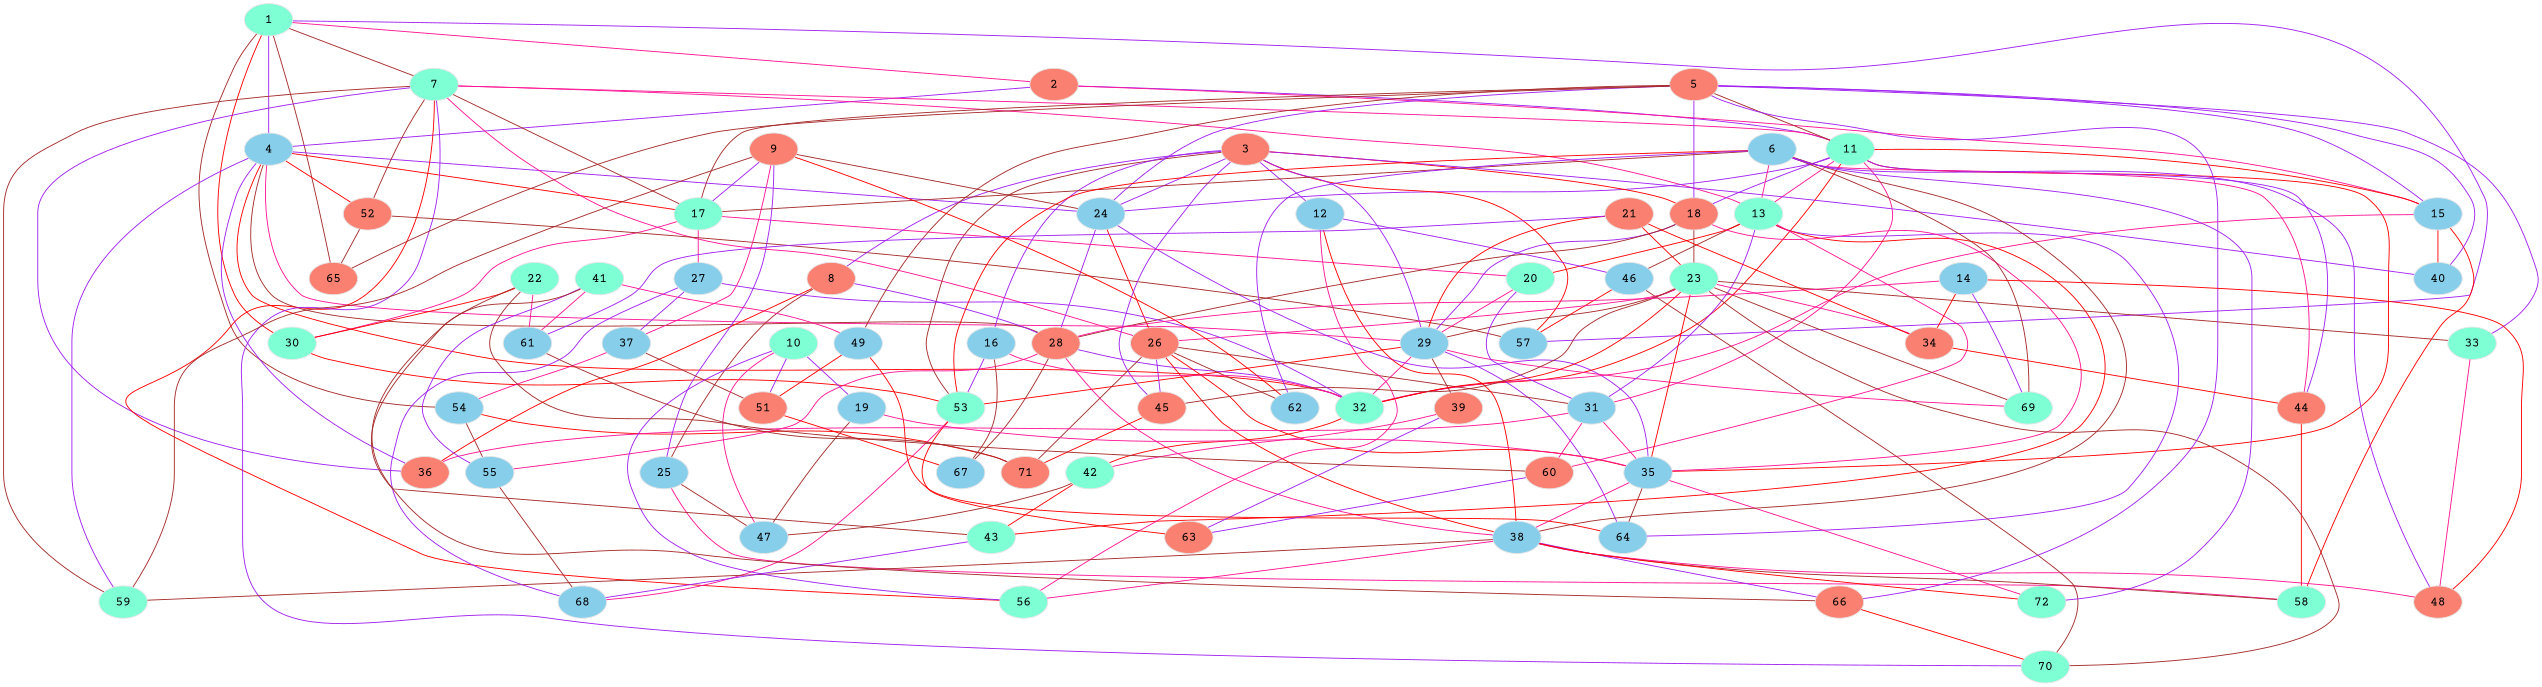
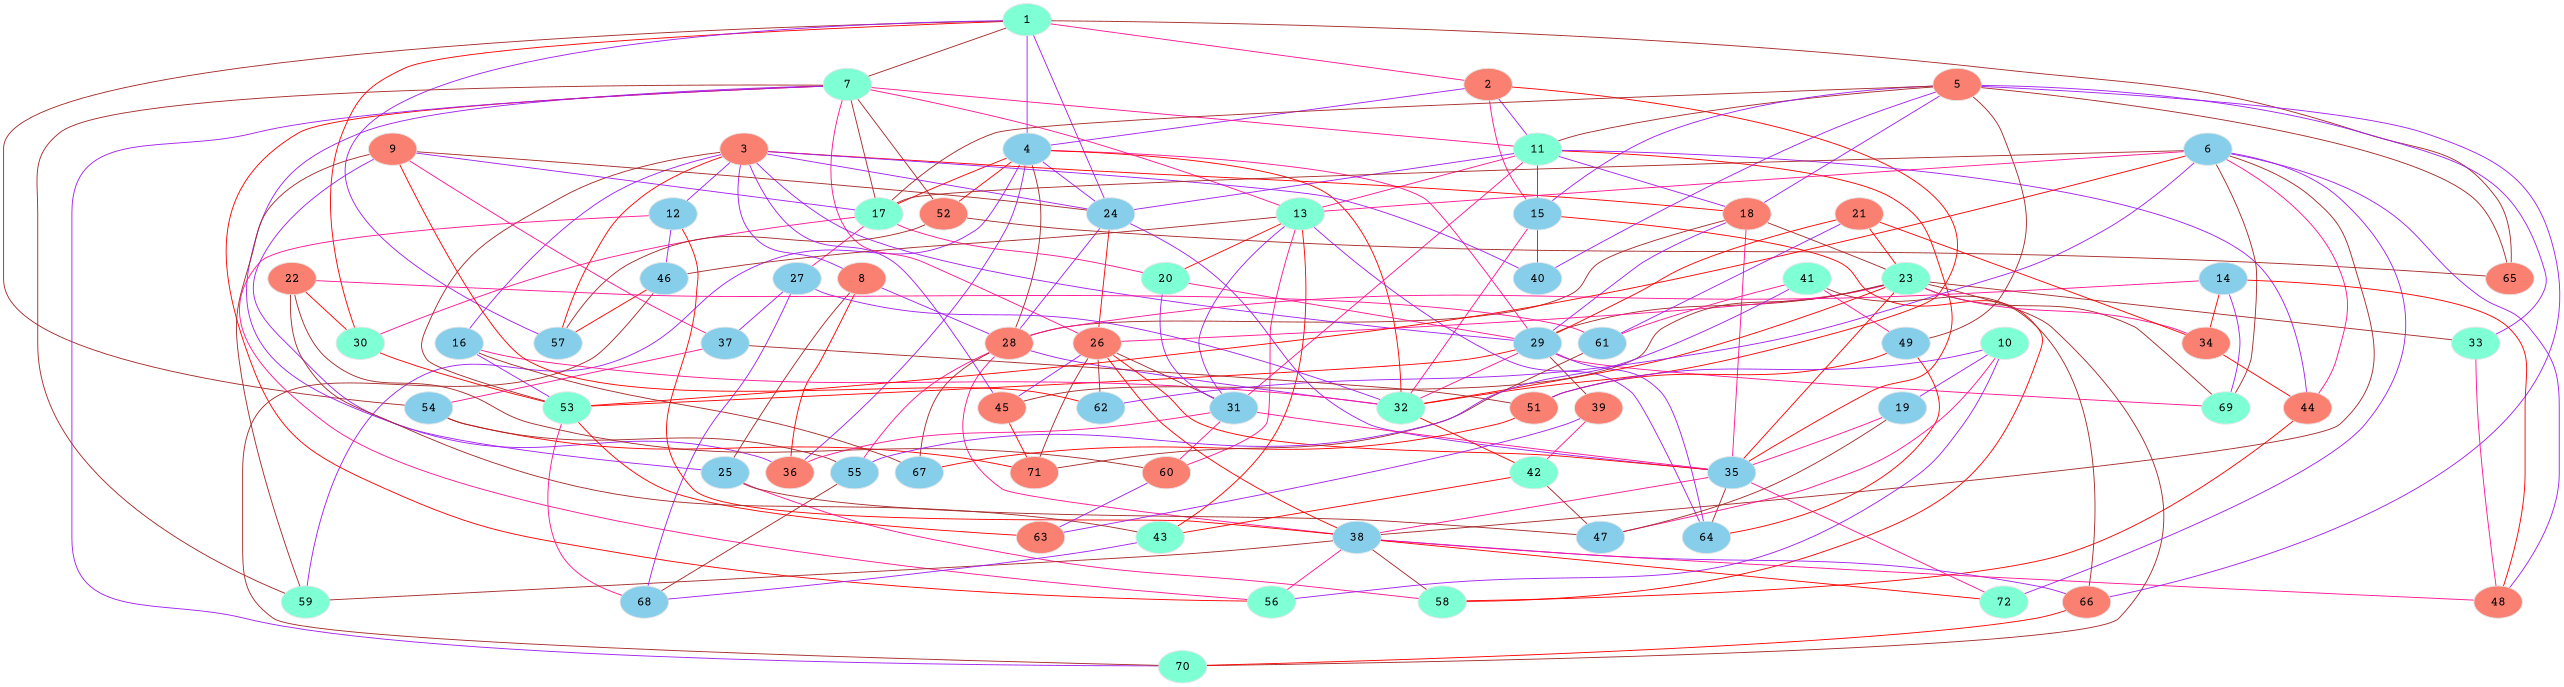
edge "5" -- "24": now "1" -- "24"
node "22": fillcolor aquamarine -> salmon
edge "11" -- "32": now "2" -- "32"
